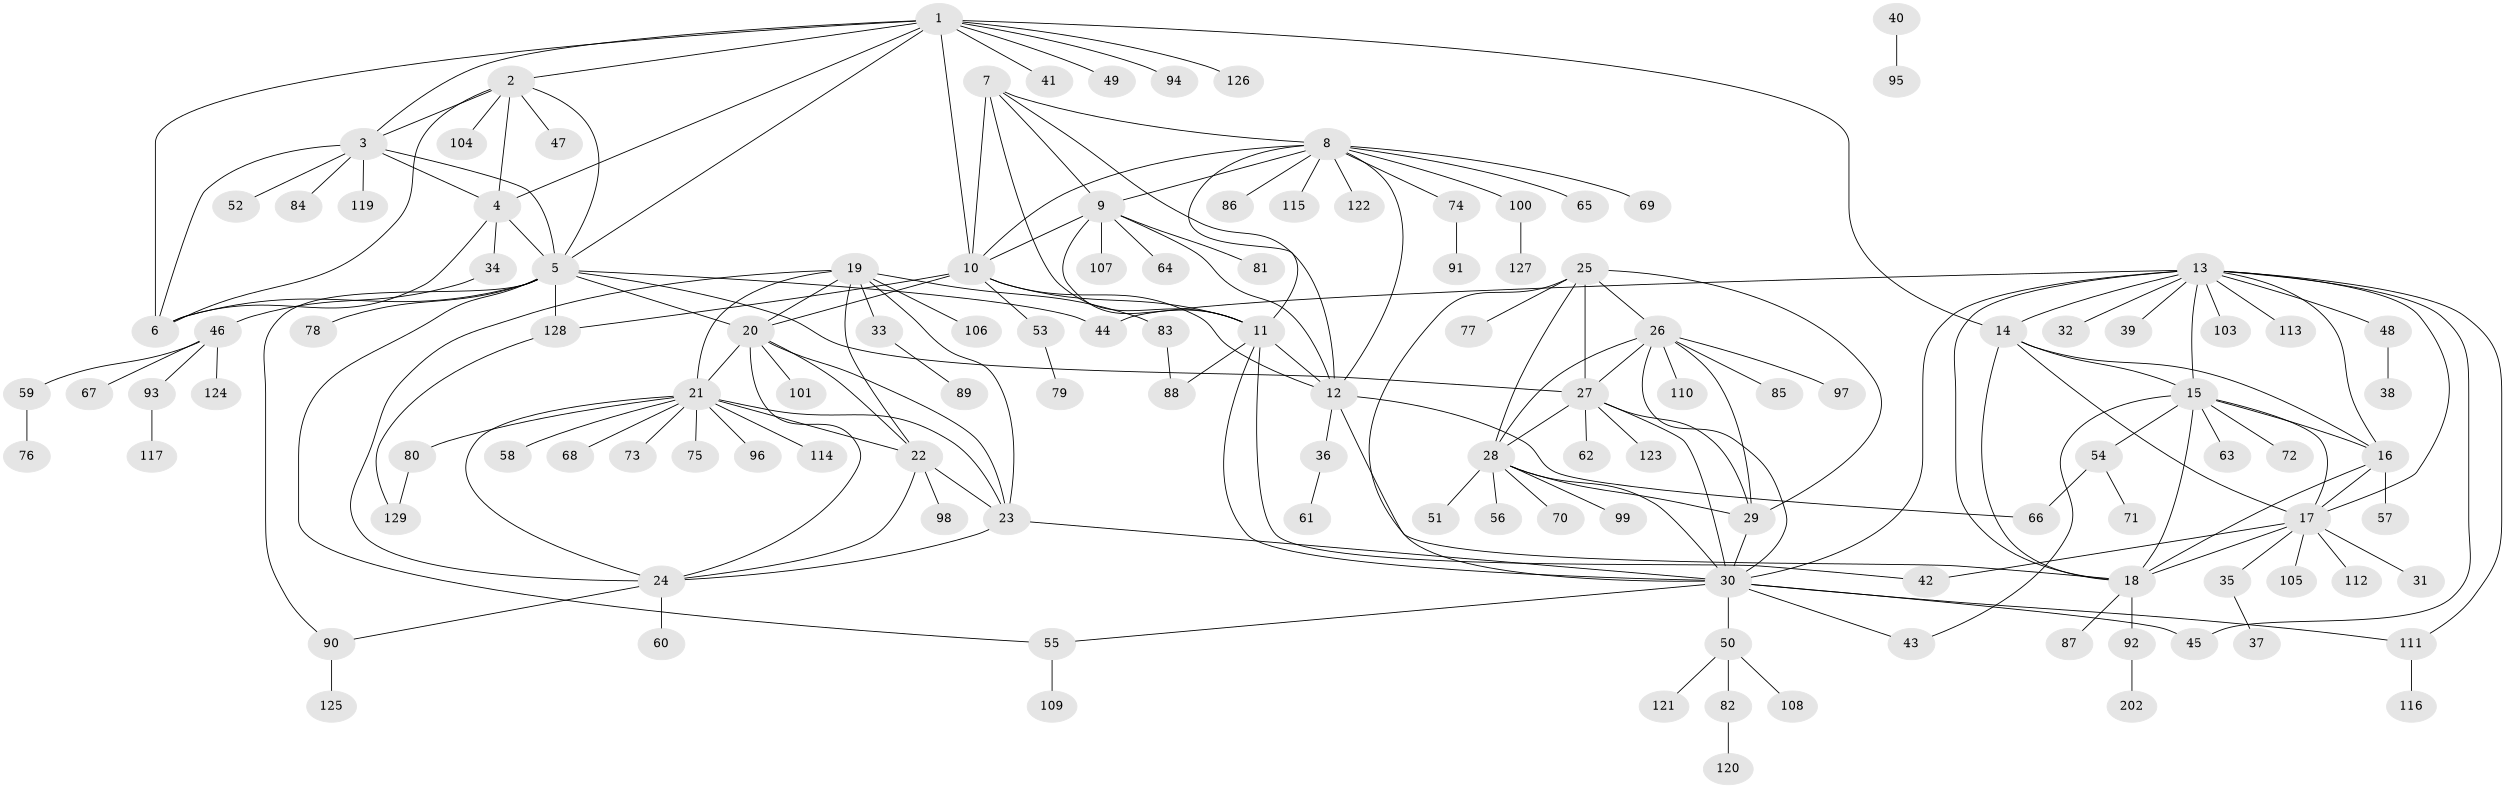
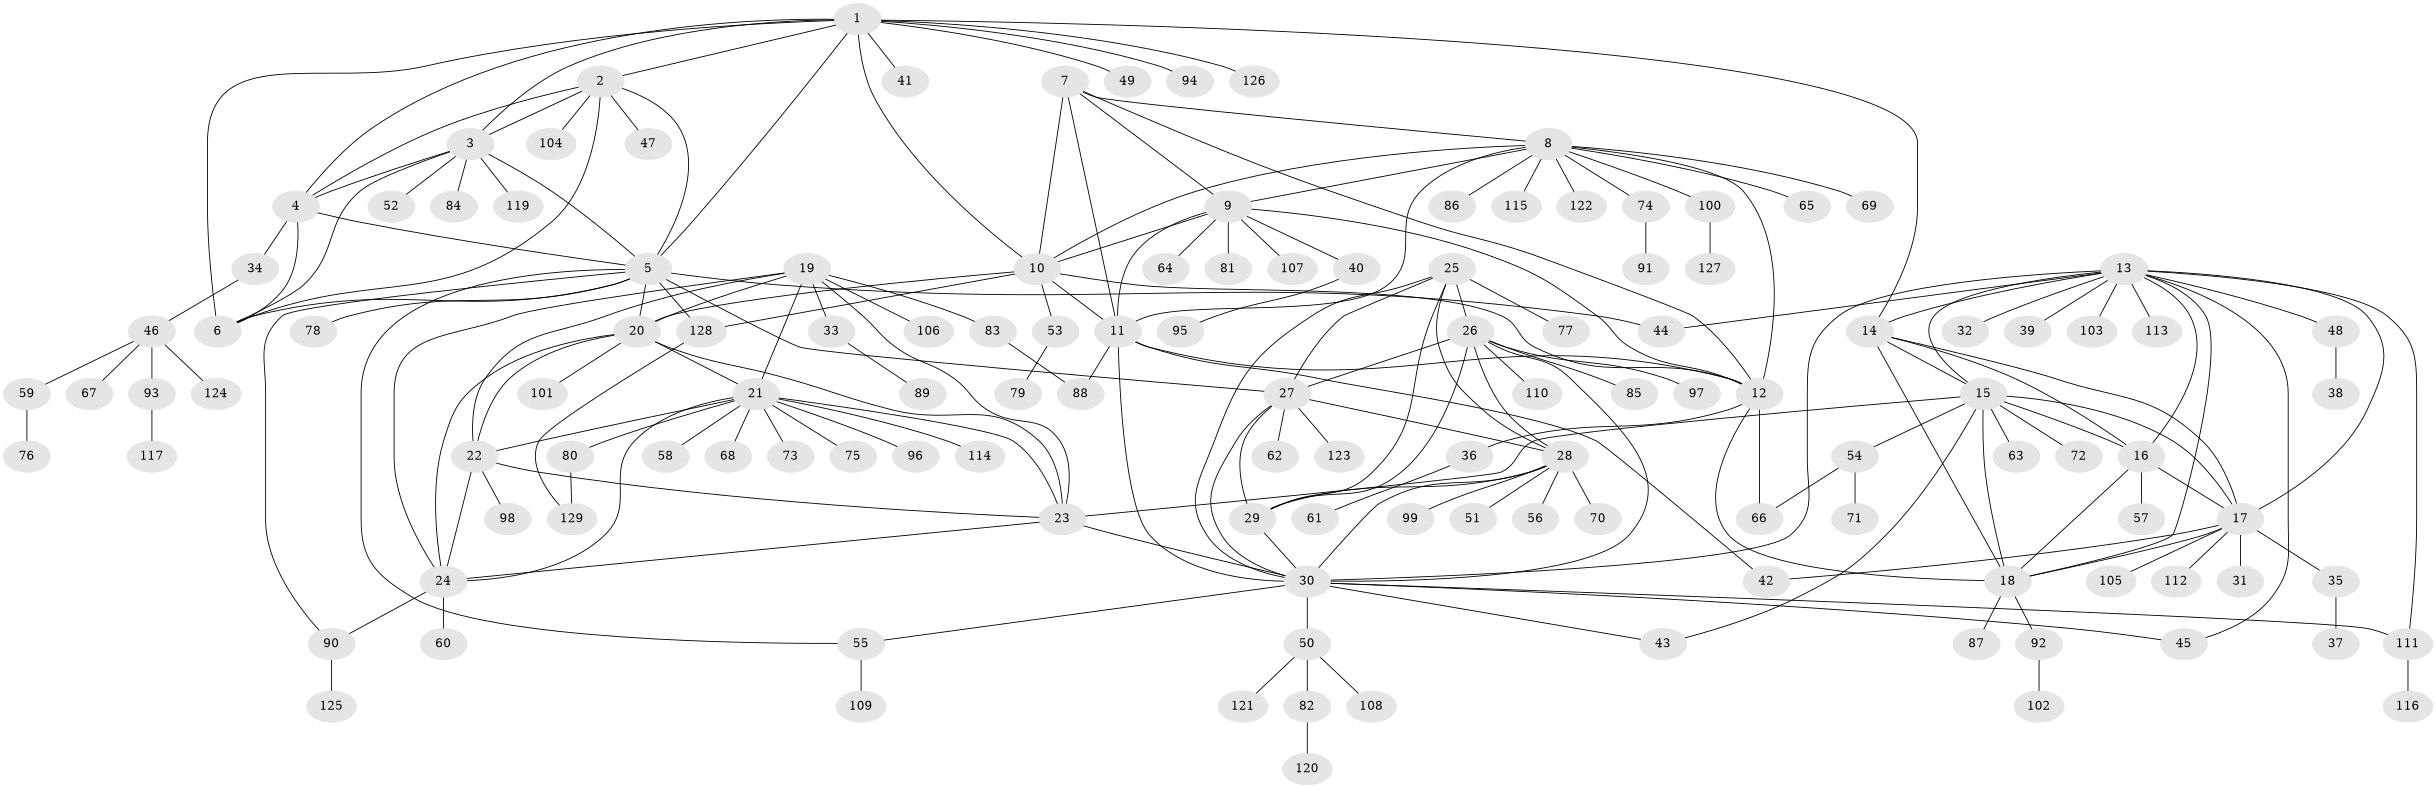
edge "9" -- "40": added
edge "15" -- "23": added
node "202": label "202" -> "102"
